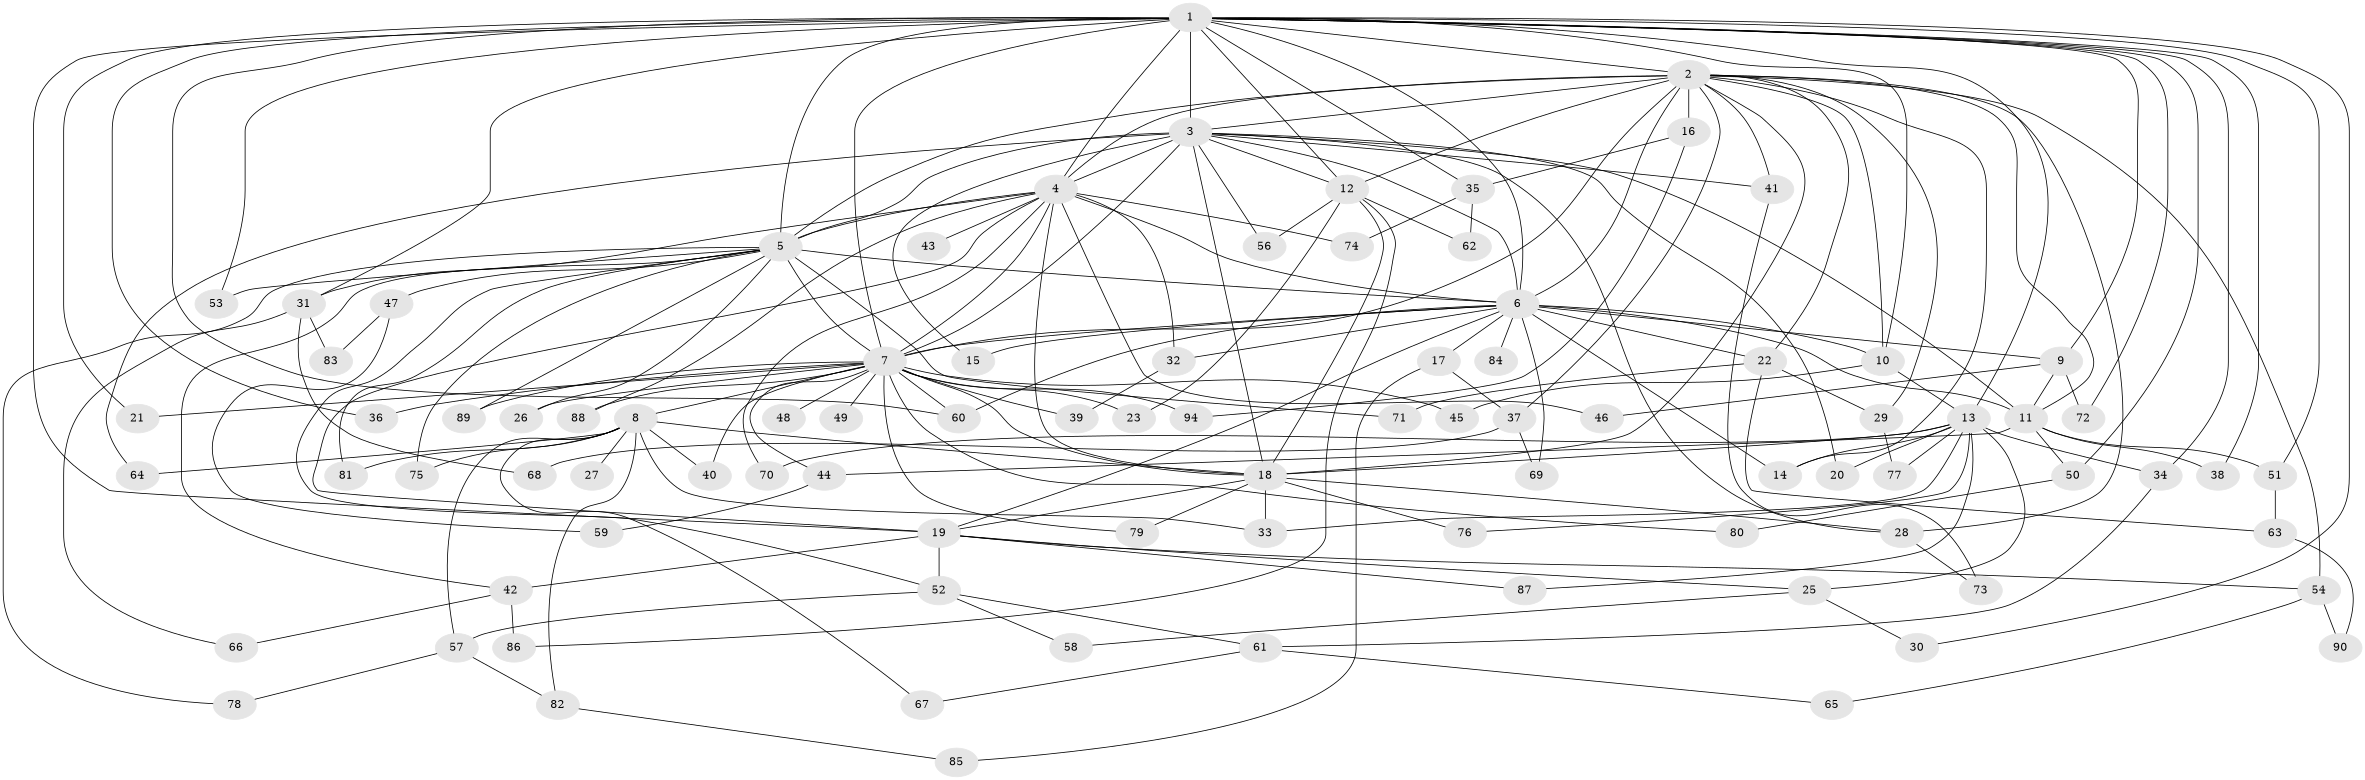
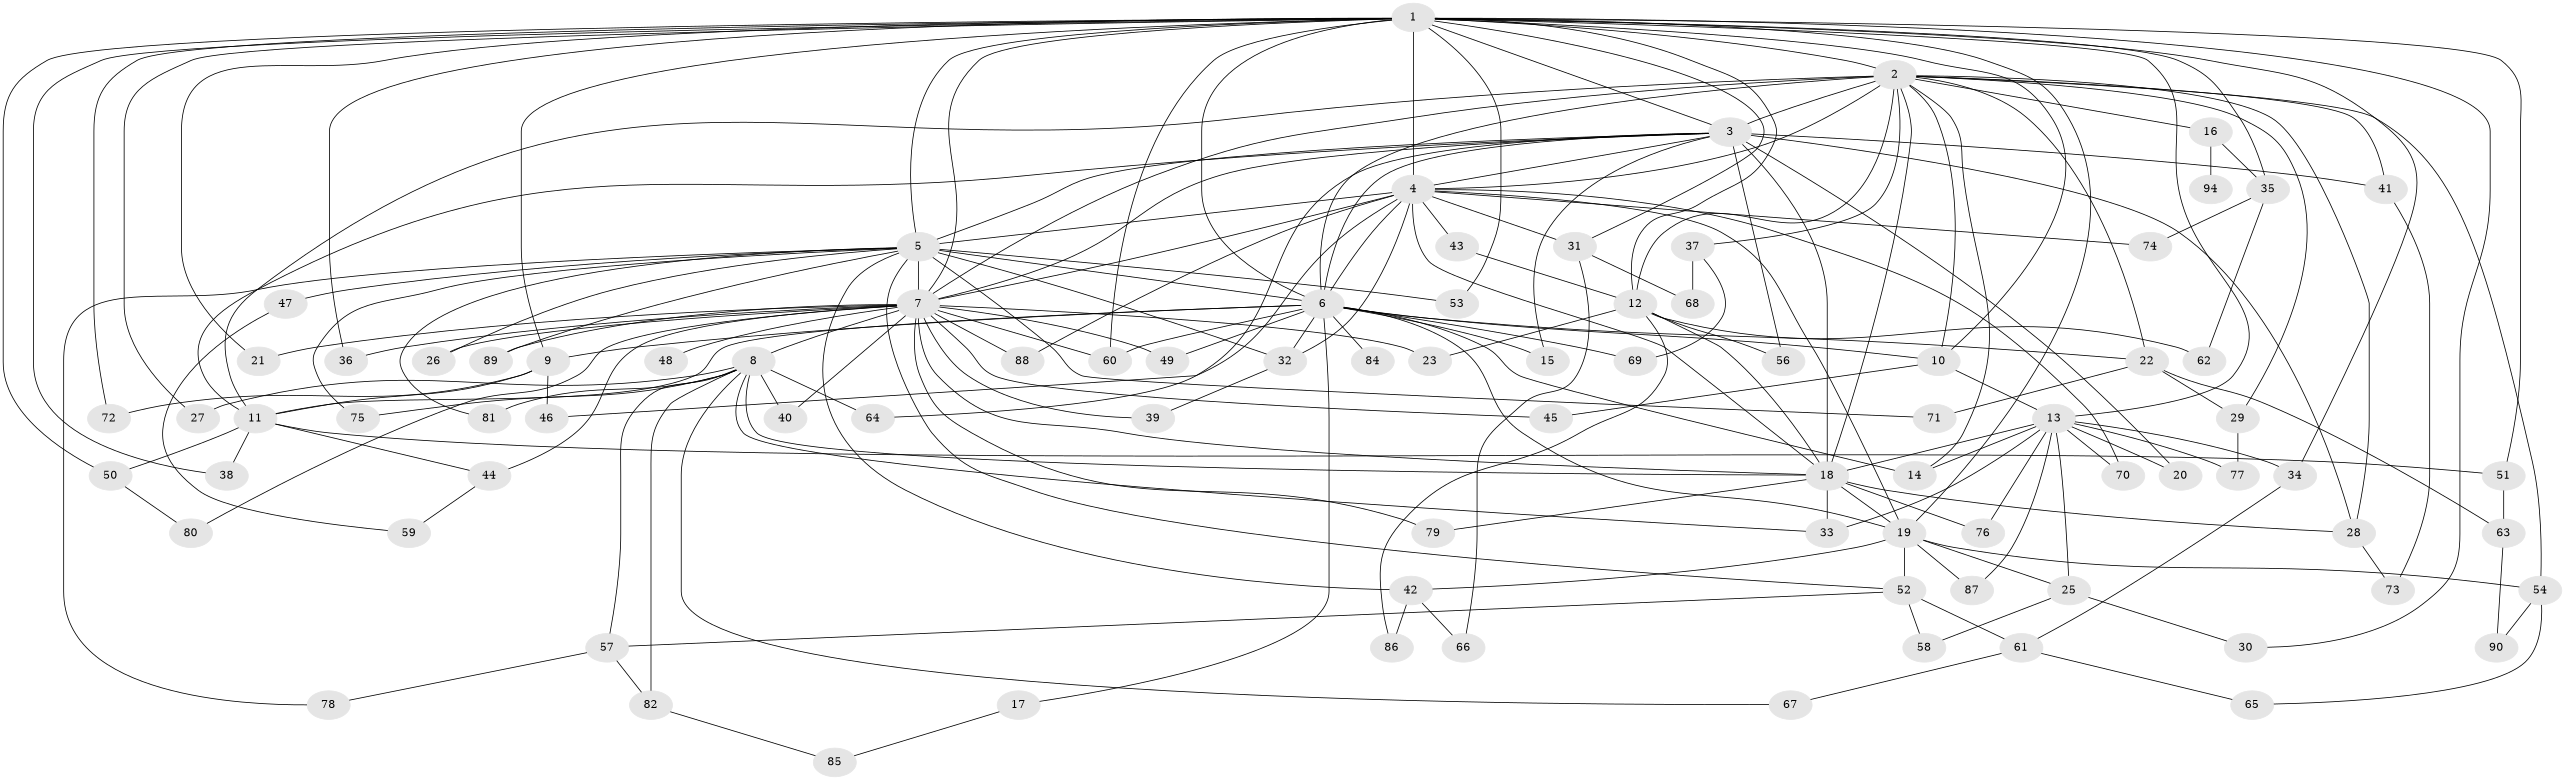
edge "1" -- "27": added
edge "2" -- "5": now "32" -- "5"
edge "3" -- "12": now "43" -- "12"
edge "6" -- "7": now "6" -- "49"
node "83": removed
edge "17" -- "37": removed
edge "7" -- "94": removed
